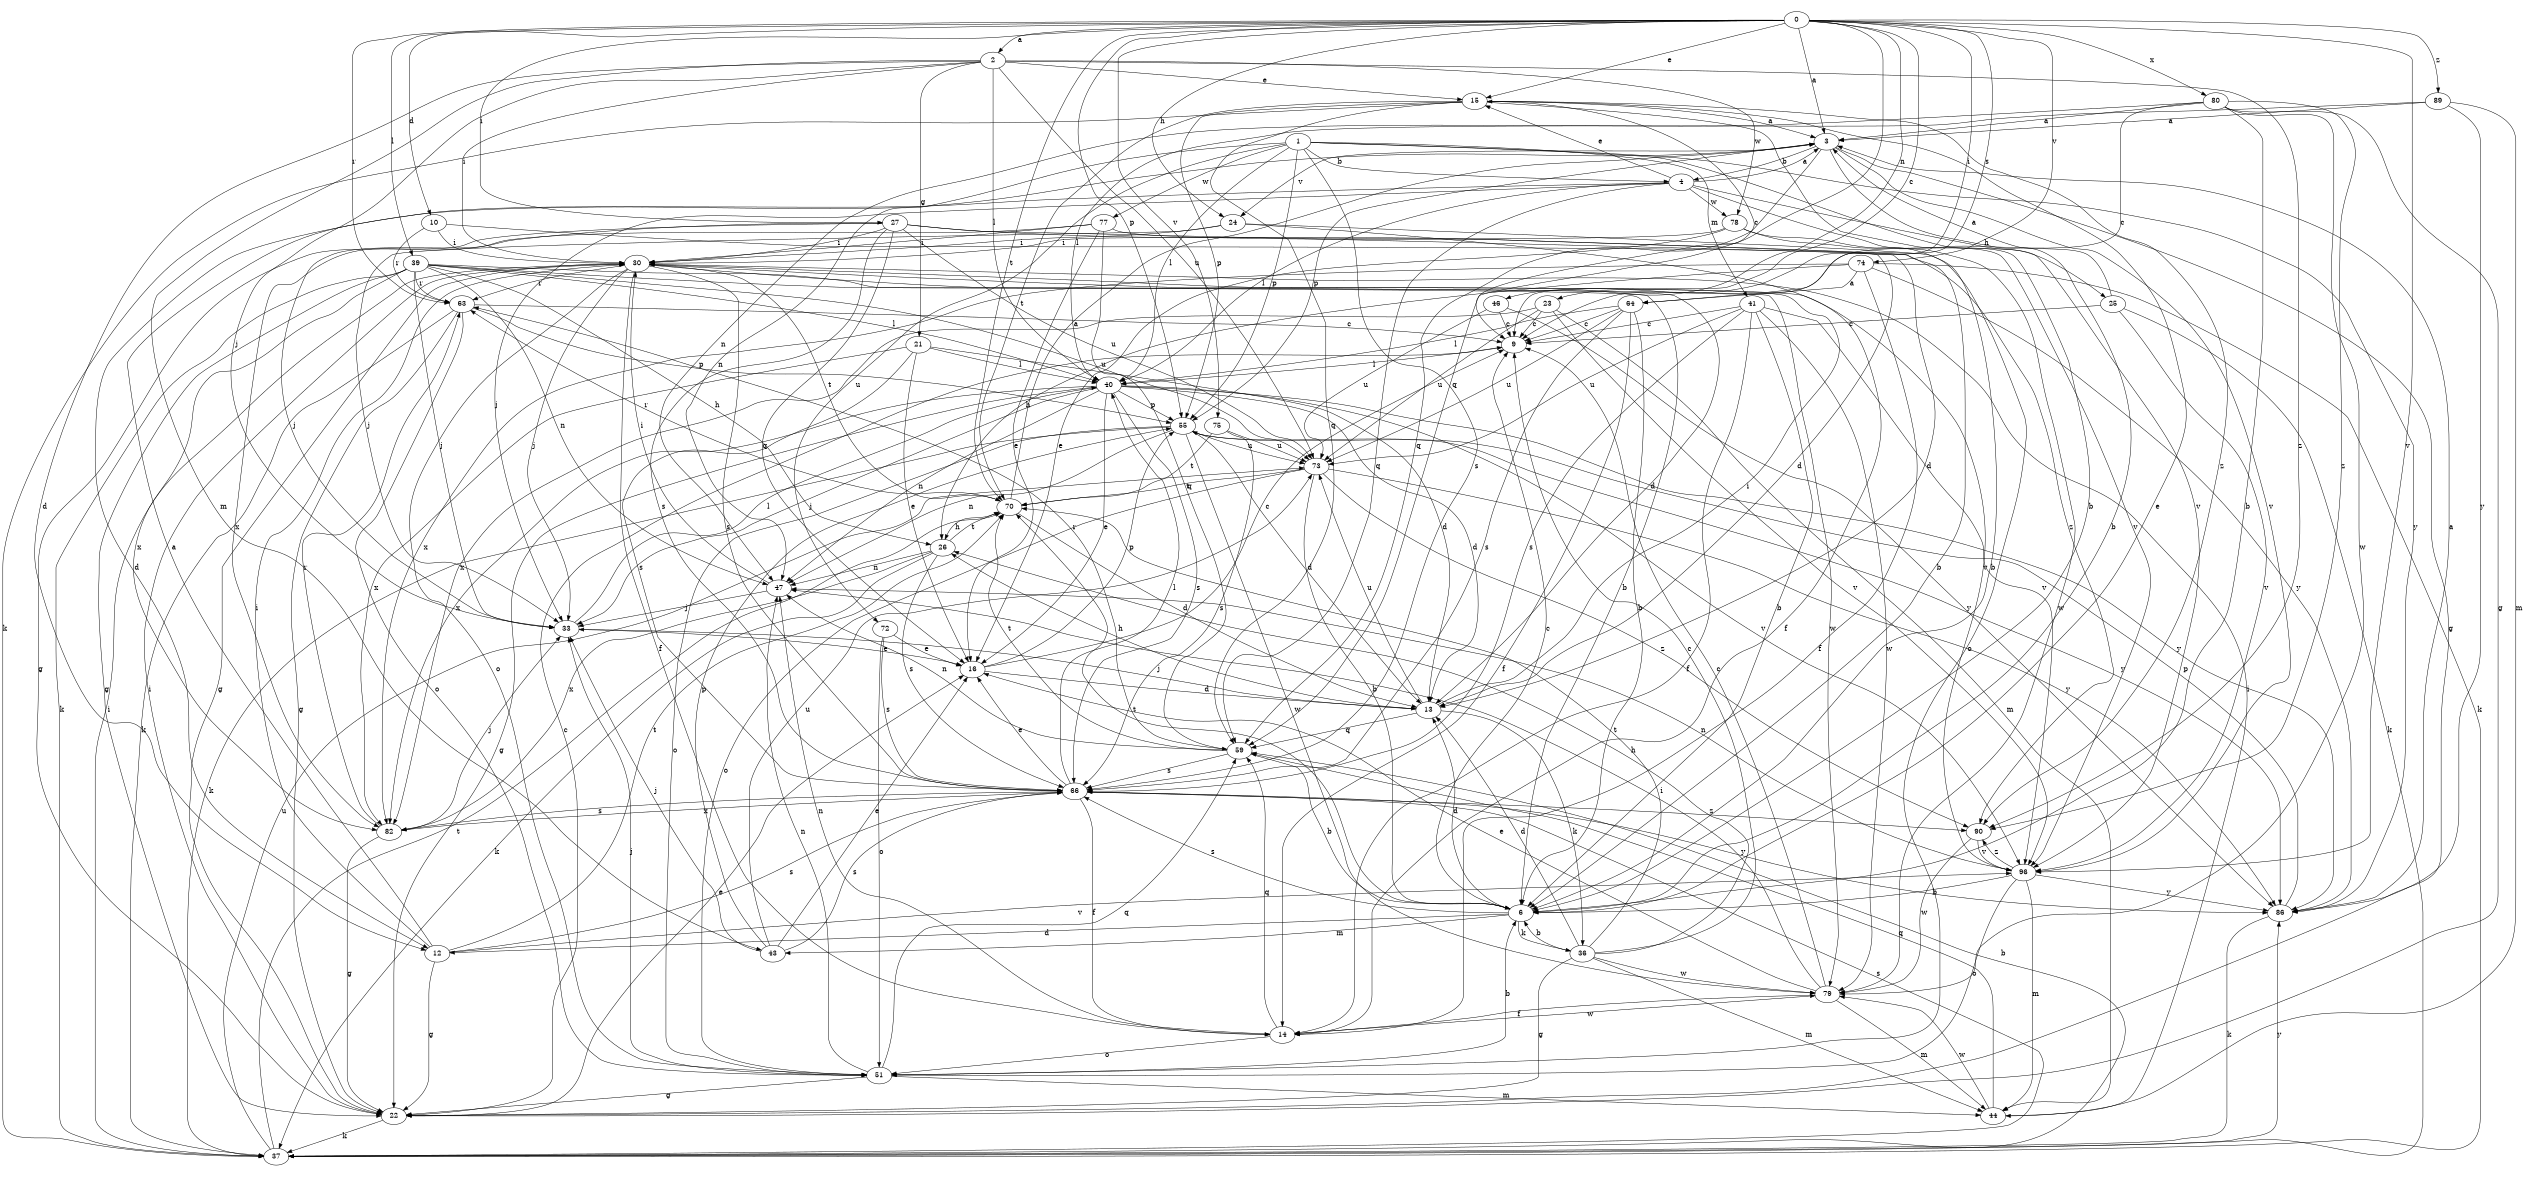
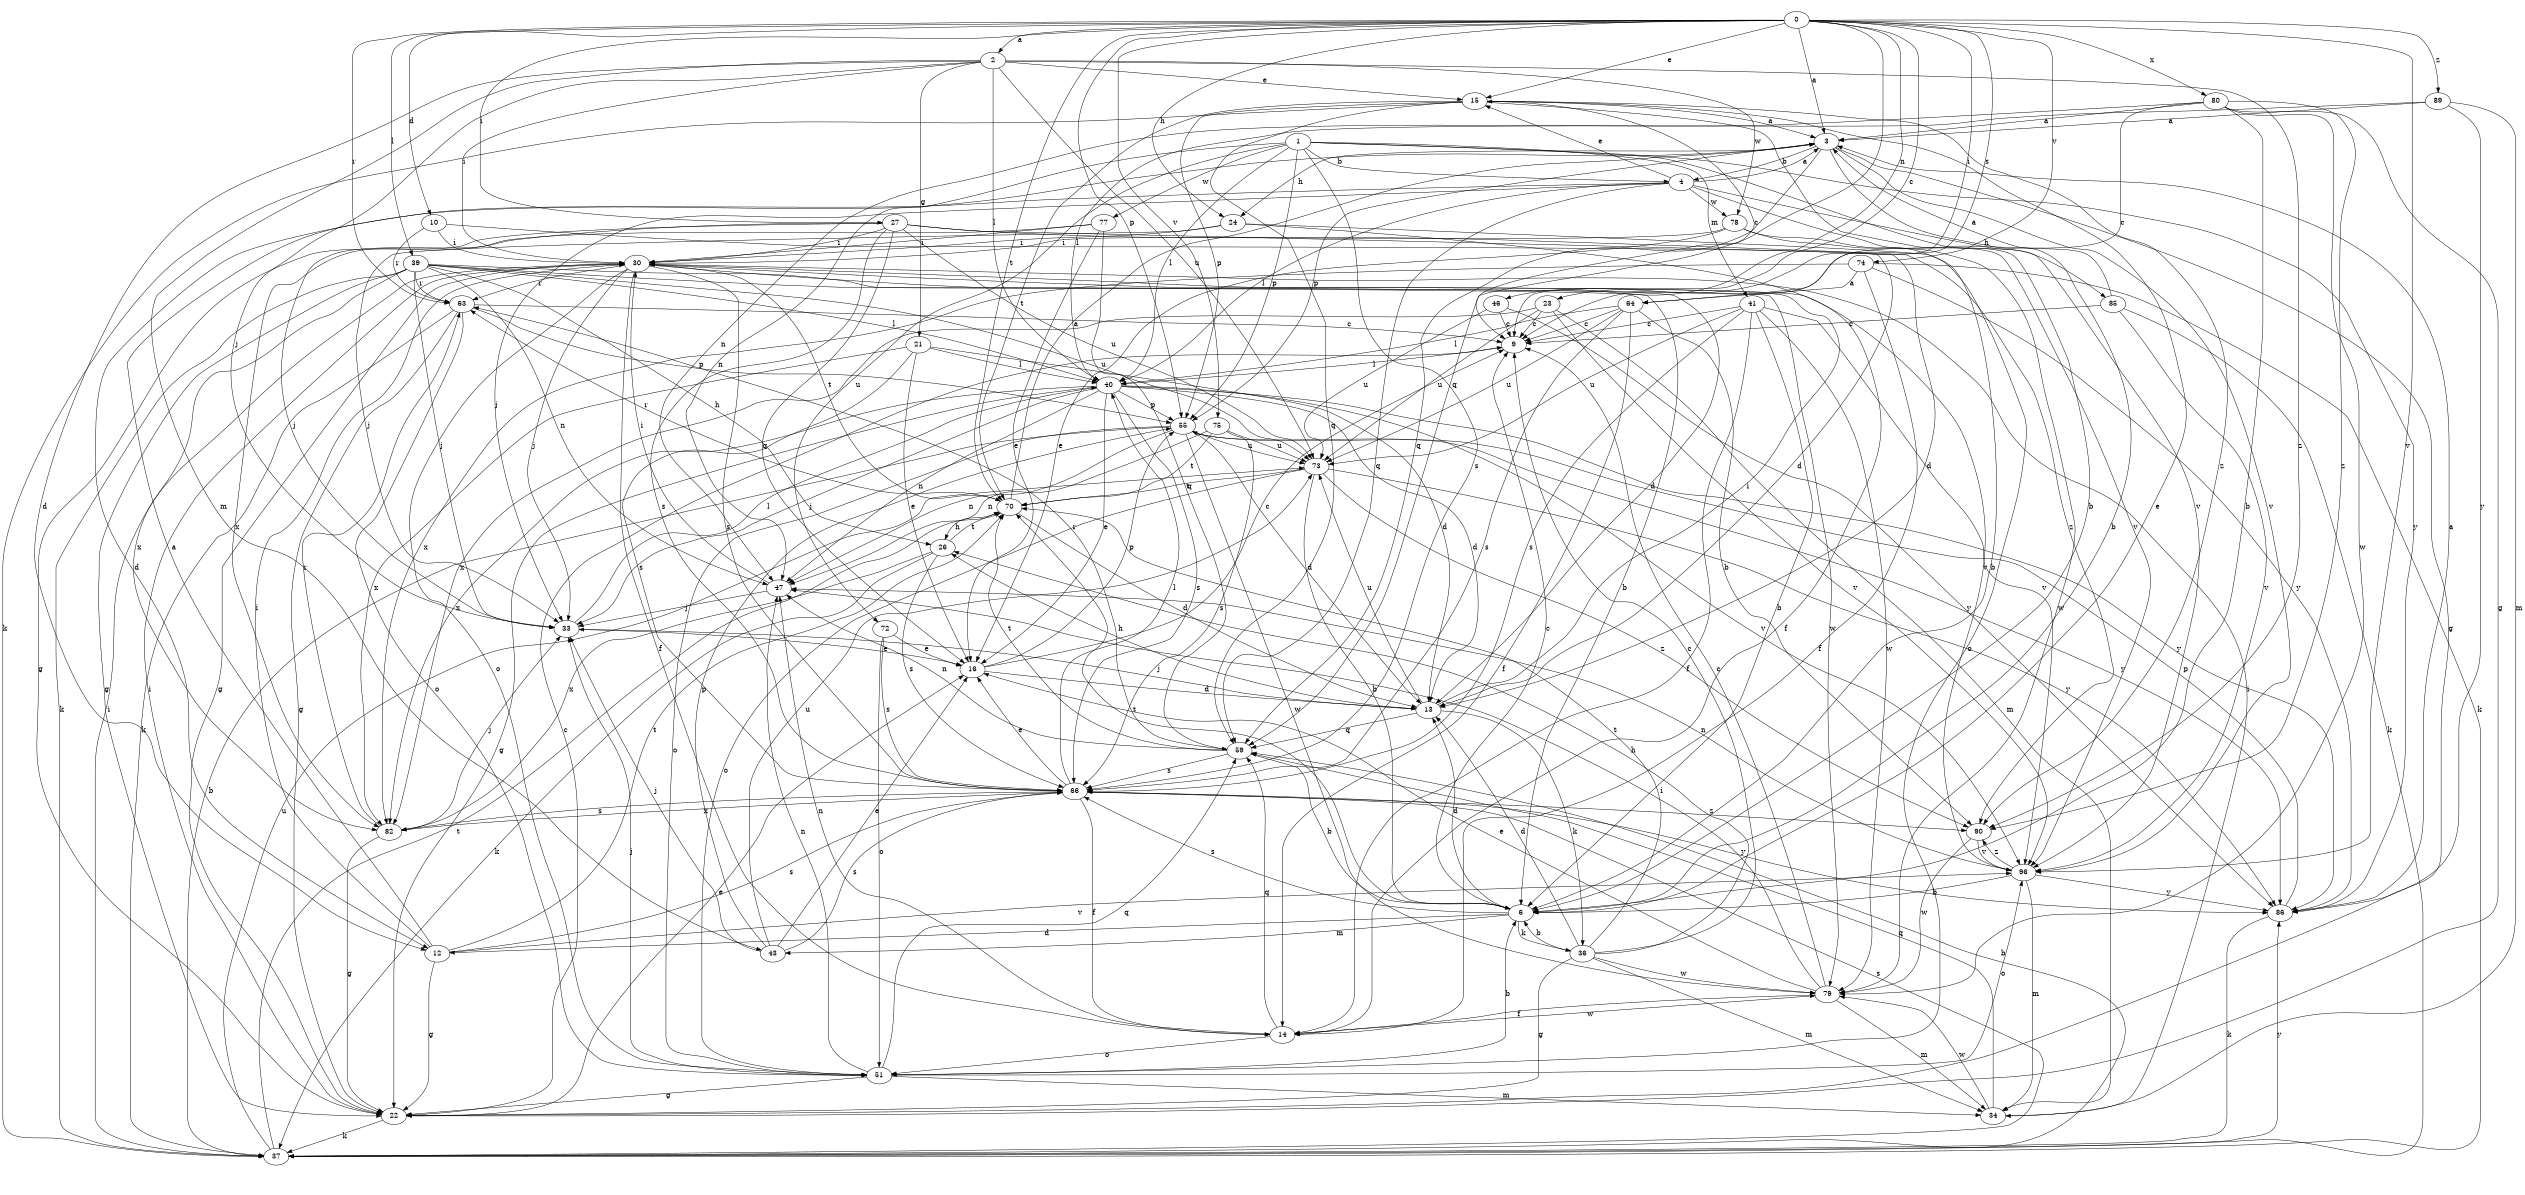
edge "3" -> "24": label "v" -> "h"
node "25": label "25" -> "85"
edge "77" -> "6": removed, label "b"
edge "74" -> "26": removed, label "h"
edge "26" -> "47": now "75" -> "47"
edge "64" -> "6": now "64" -> "90"
edge "55" -> "37": label "k" -> "b"
edge "96" -> "51": reversed
node "44": label "44" -> "34"
